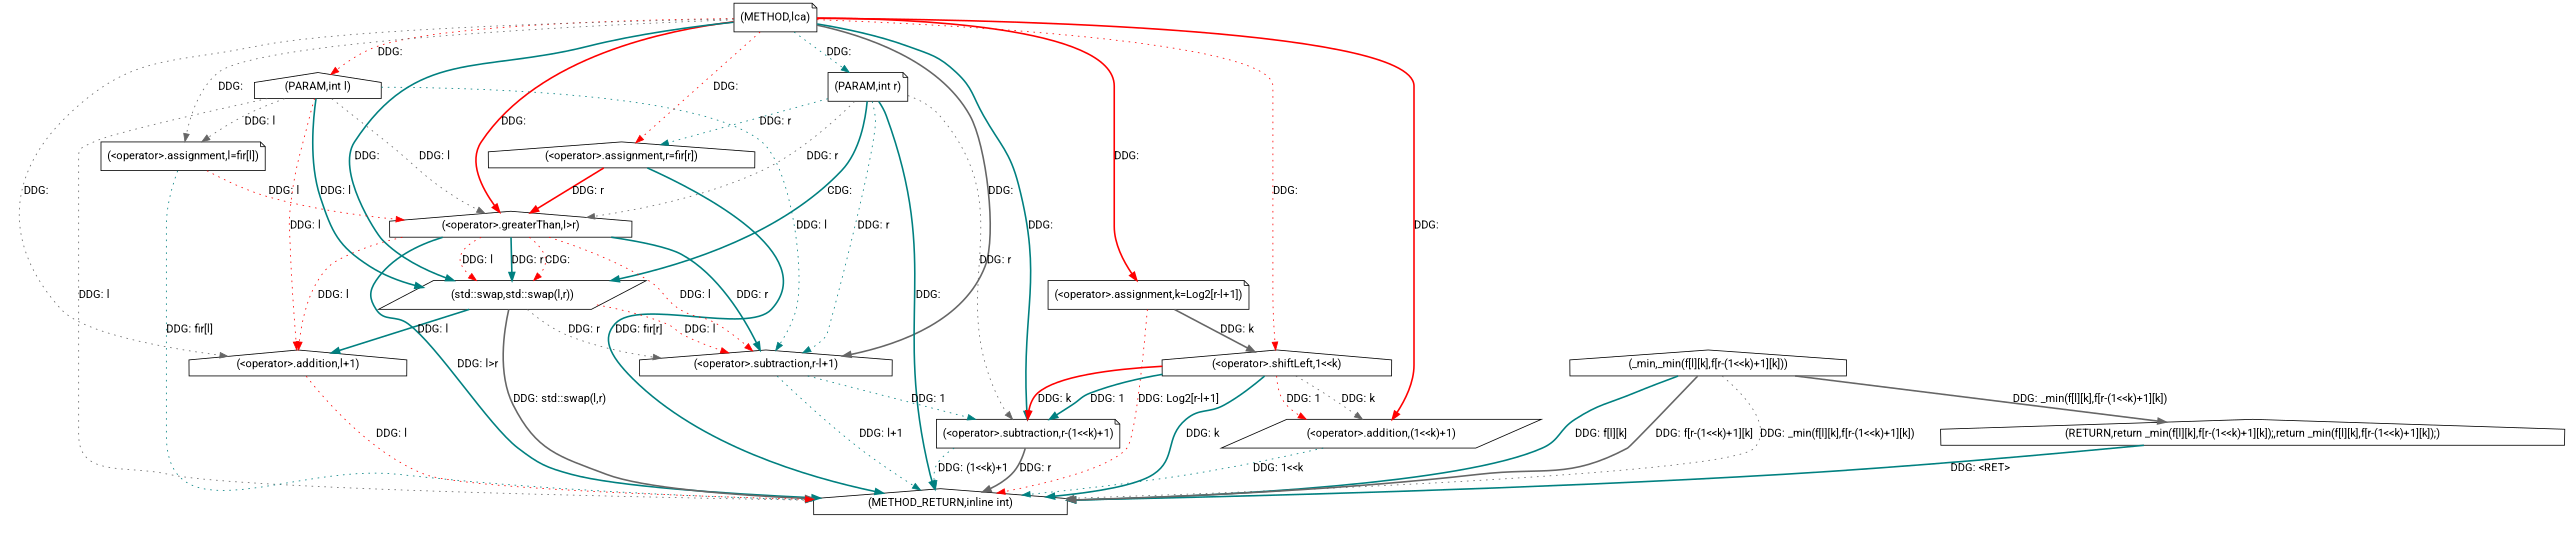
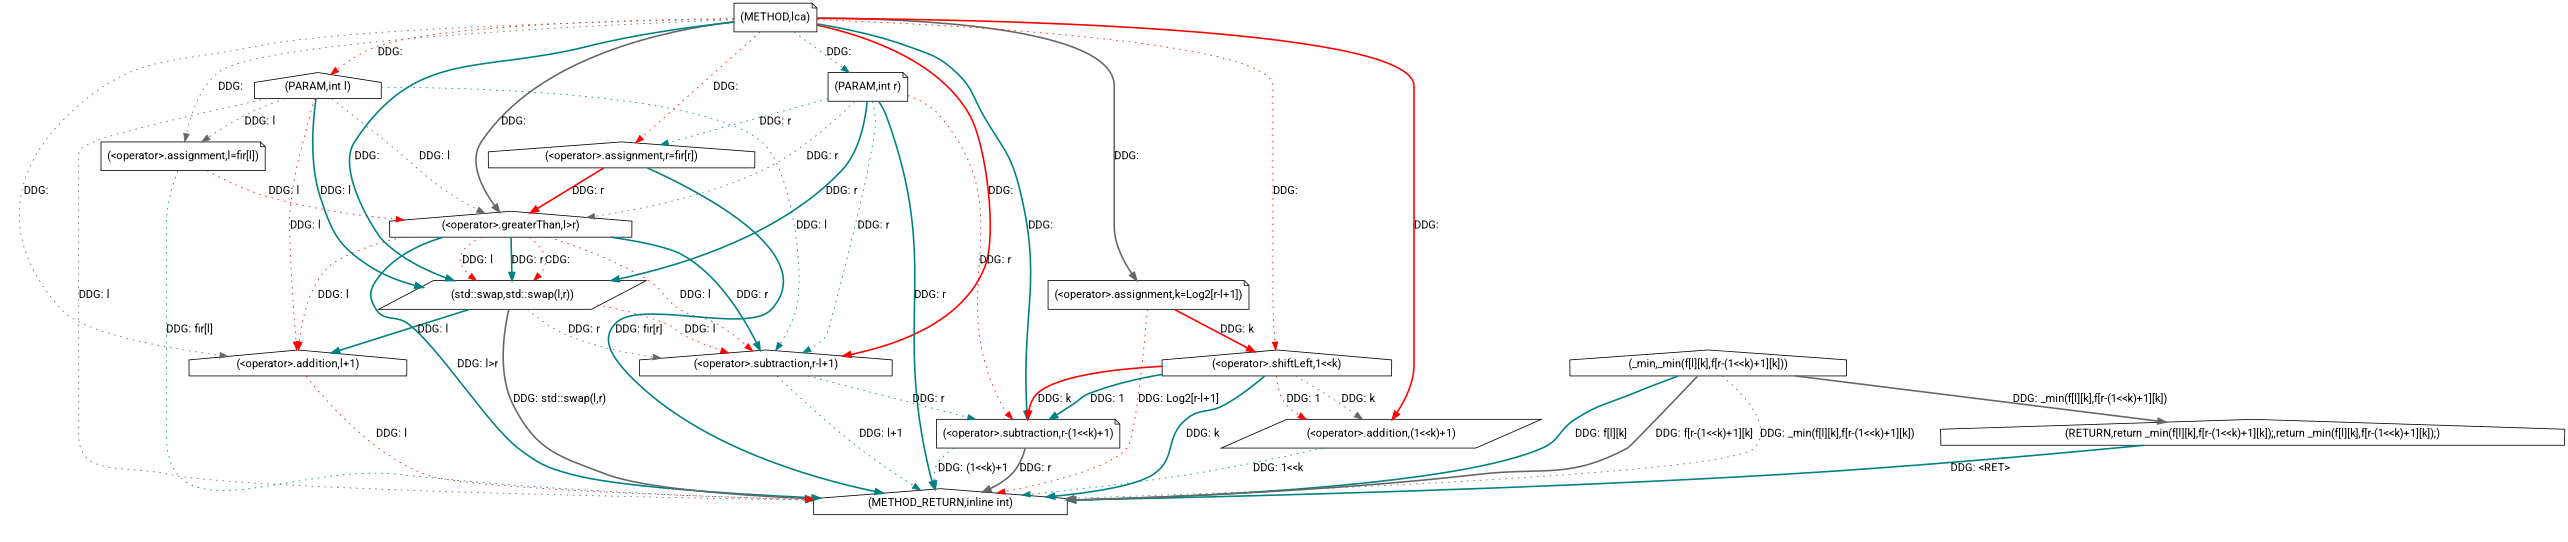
edge "(METHOD,lca)" -> "(<operator>.assignment,k=Log2[r-l+1])": color red -> gray40
edge "(METHOD,lca)" -> "(<operator>.greaterThan,l>r)": color red -> gray40
edge "(METHOD,lca)" -> "(<operator>.subtraction,r-l+1)": color gray40 -> red
edge "(PARAM,int r)" -> "(std::swap,std::swap(l,r))": label "CDG: " -> "DDG: r"
edge "(PARAM,int r)" -> "(<operator>.subtraction,r-(1<<k)+1)": color gray40 -> red
edge "(PARAM,int r)" -> "(METHOD_RETURN,inline int)": label "DDG: " -> "DDG: r"
edge "(<operator>.assignment,k=Log2[r-l+1])" -> "(<operator>.shiftLeft,1<<k)": color gray40 -> red
edge "(<operator>.subtraction,r-l+1)" -> "(<operator>.subtraction,r-(1<<k)+1)": label "DDG: 1" -> "DDG: r"
